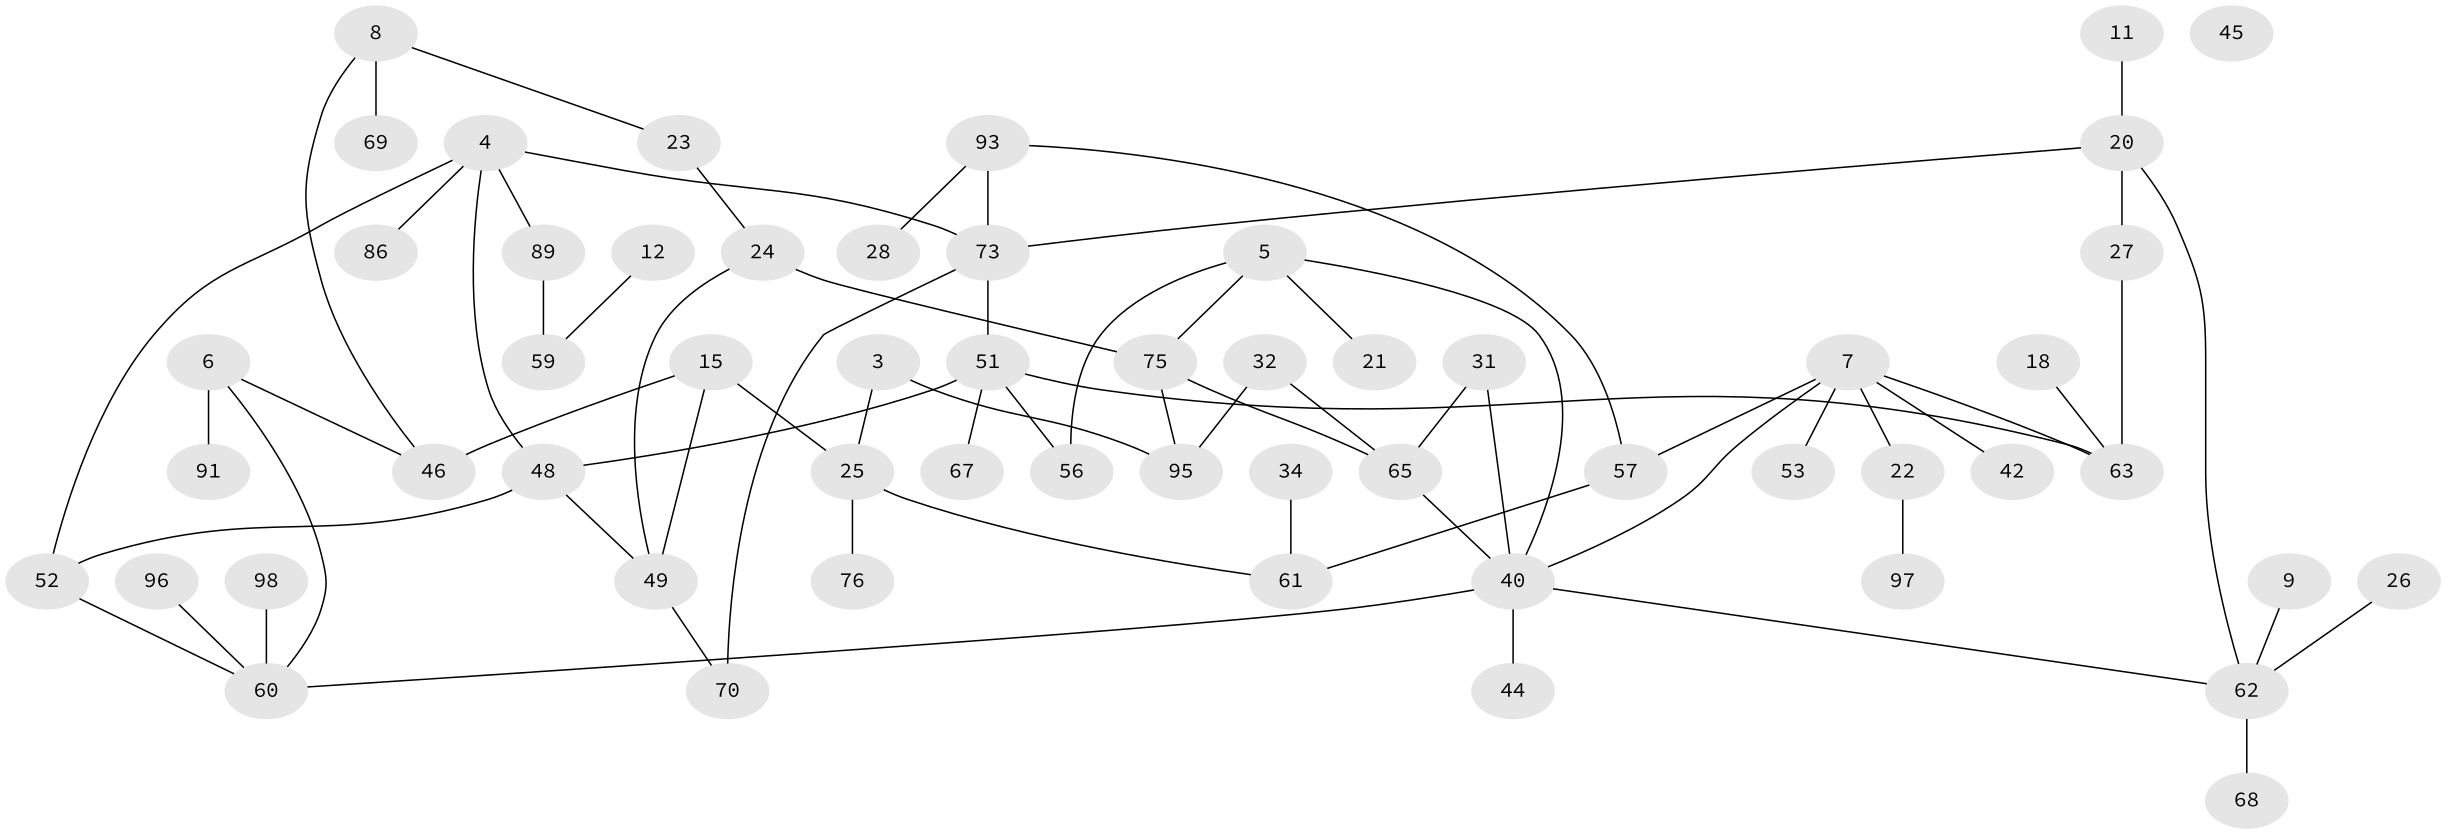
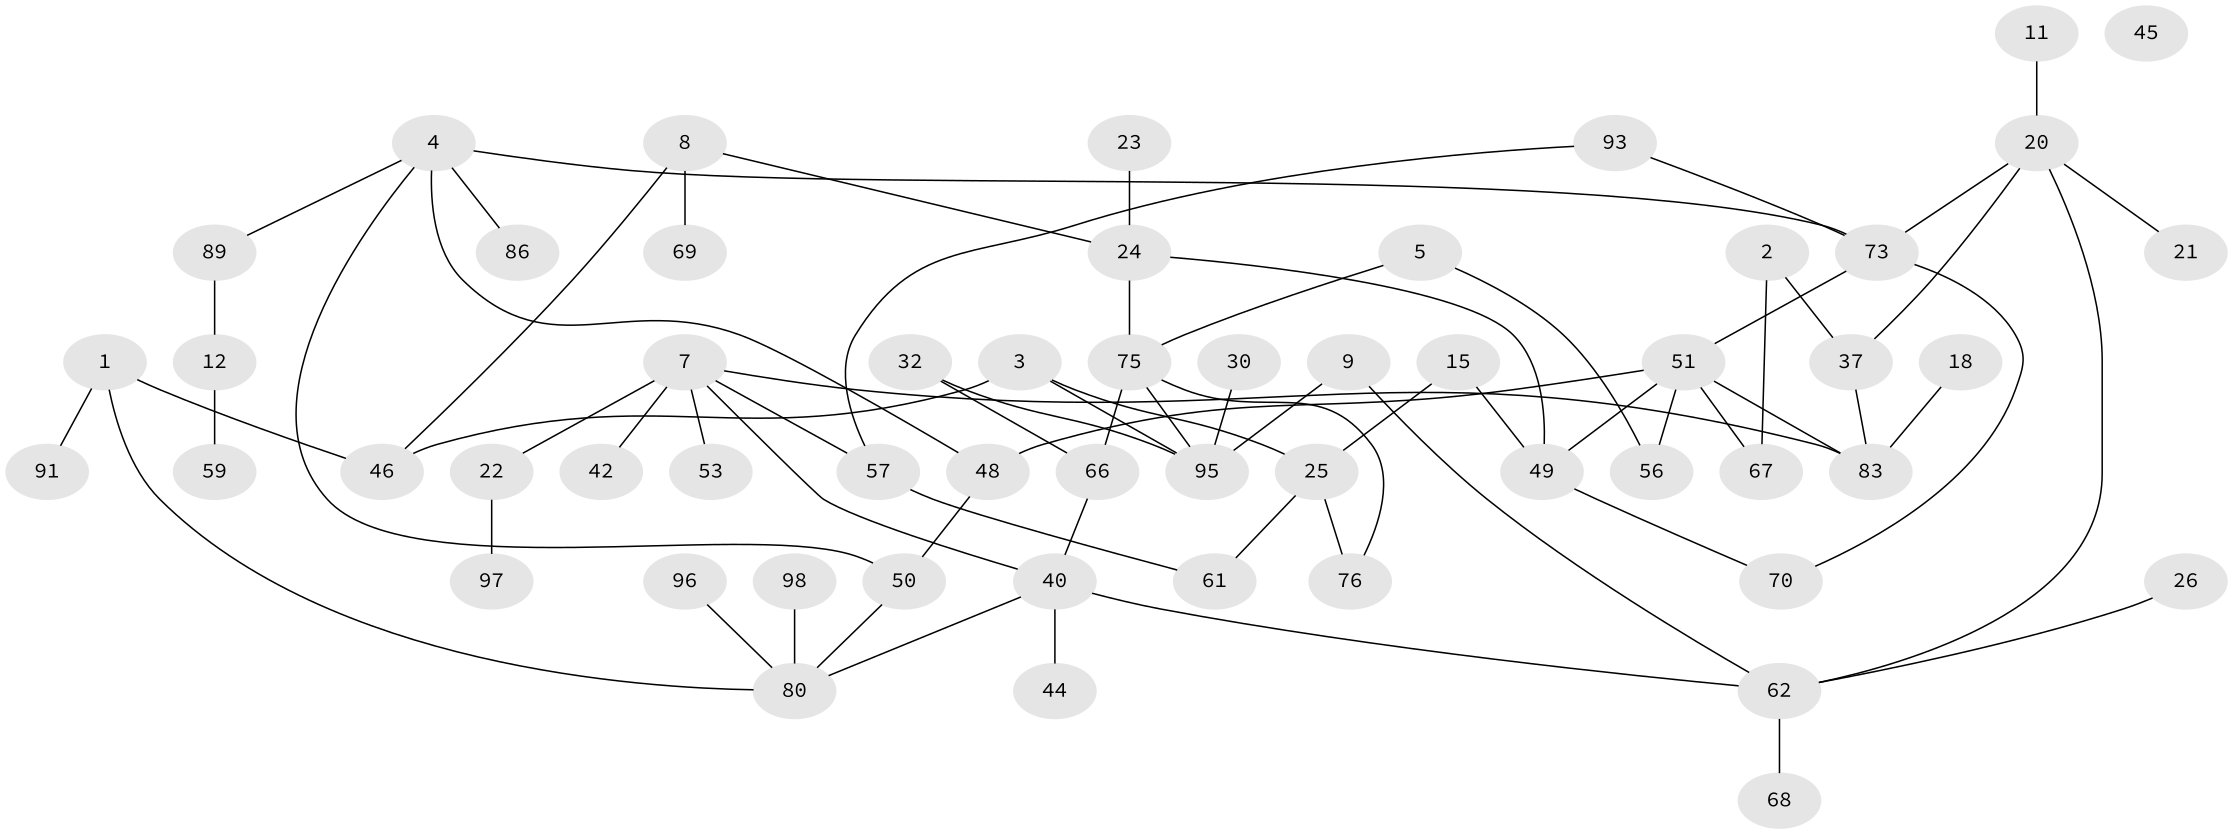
edge "8" -- "23": now "8" -- "24"
node "28": removed
node "2": added
node "27": label "27" -> "37"
edge "5" -- "21": now "20" -- "21"
edge "89" -- "59": now "89" -- "12"
edge "5" -- "40": removed
node "6": label "6" -> "1"
node "30": added
node "31": removed
edge "15" -- "46": now "3" -- "46"
edge "75" -- "76": added
edge "9" -- "95": added
node "34": removed
node "65": label "65" -> "66"
node "63": label "63" -> "83"
edge "48" -- "49": now "51" -- "49"
node "52": label "52" -> "50"
node "60": label "60" -> "80"
